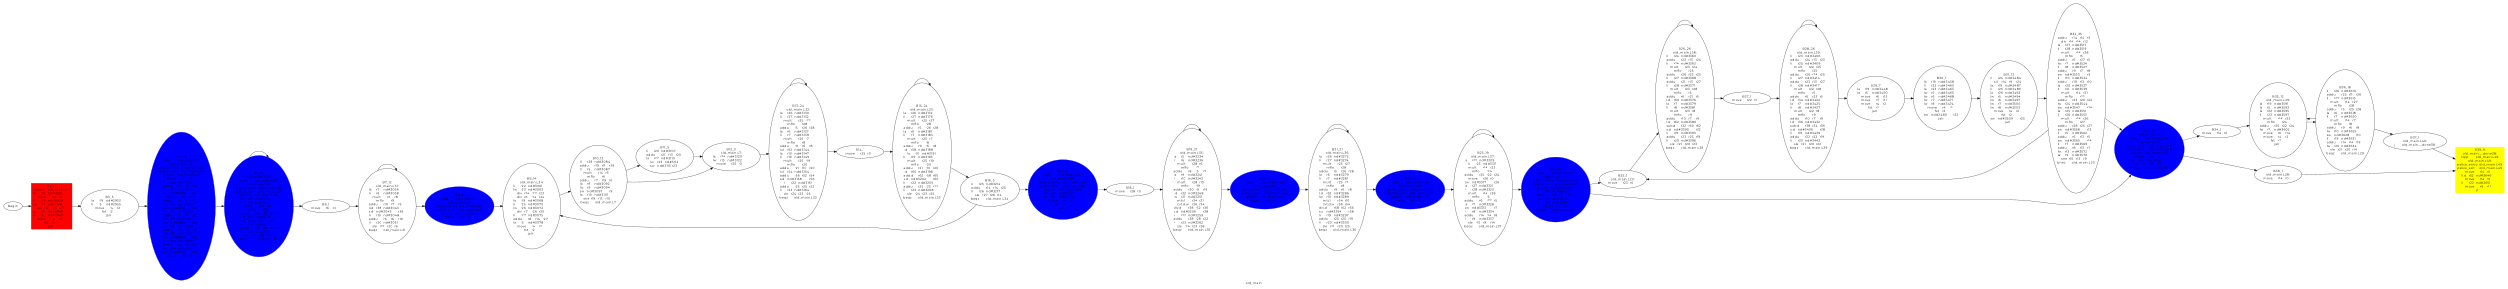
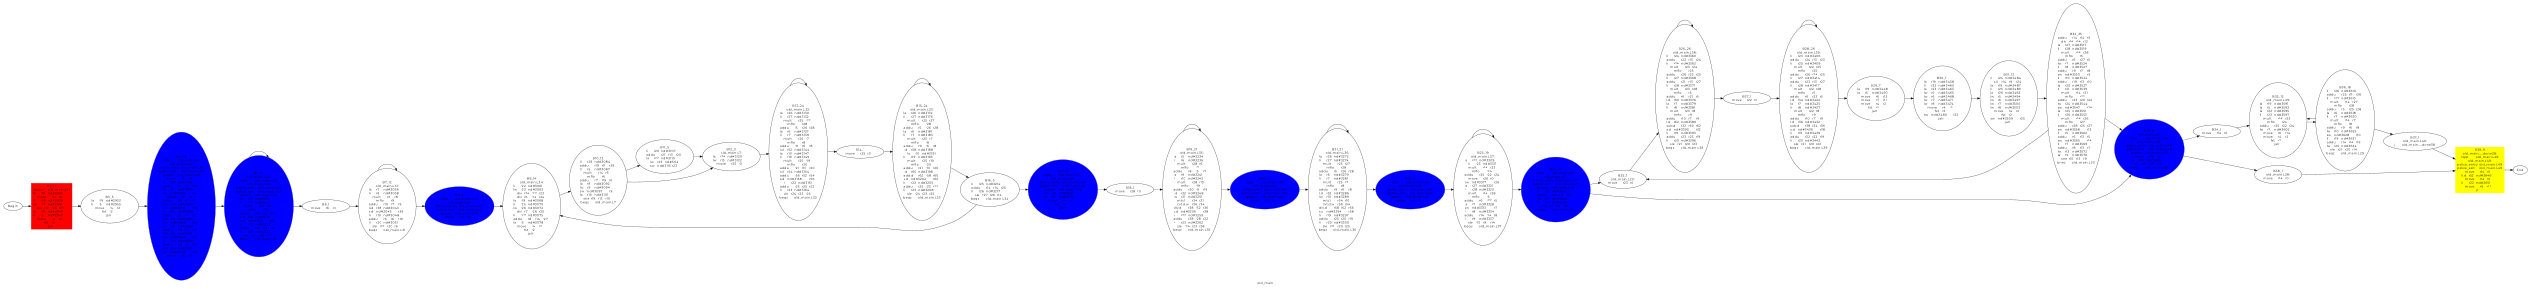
node "End": added
